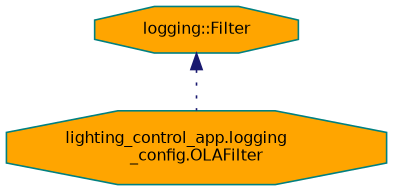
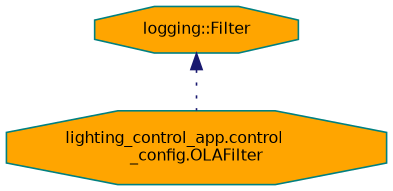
node "lighting_control_app.logging _config.OLAFilter": label "lighting_control_app.logging _config.OLAFilter" -> "lighting_control_app.control _config.OLAFilter"
